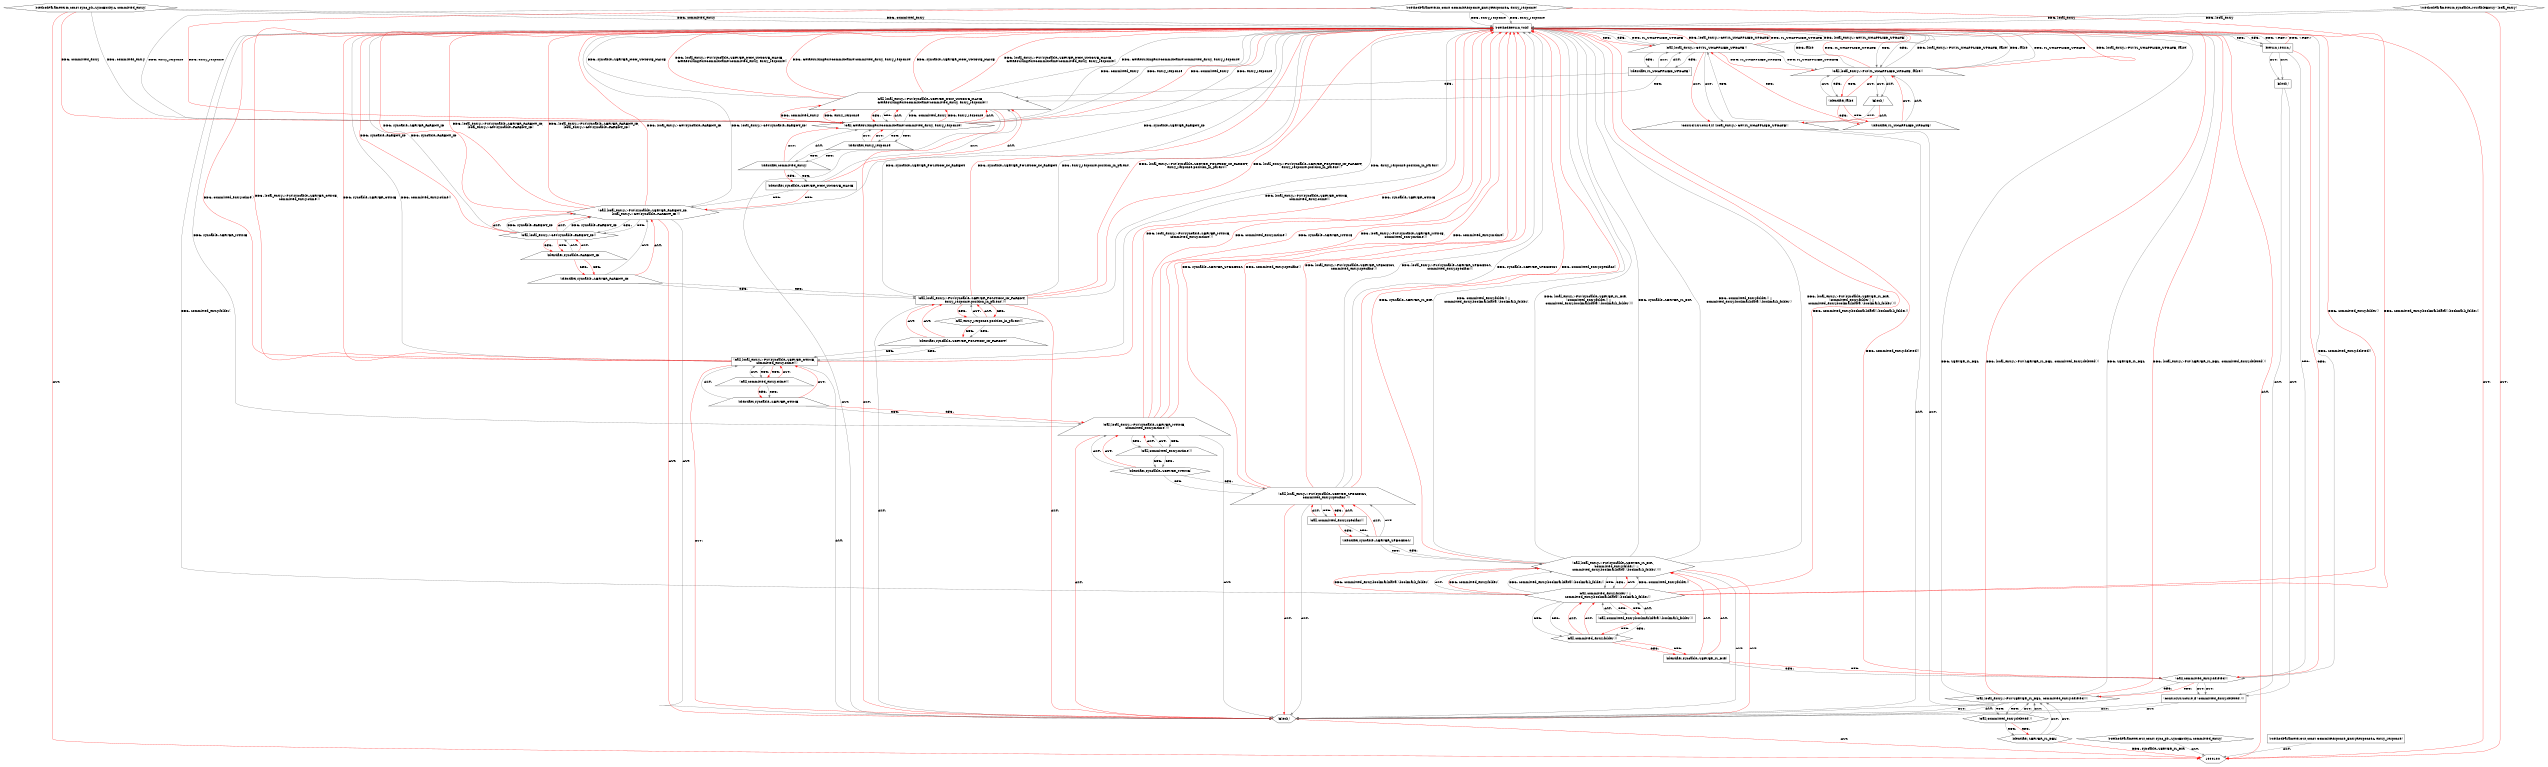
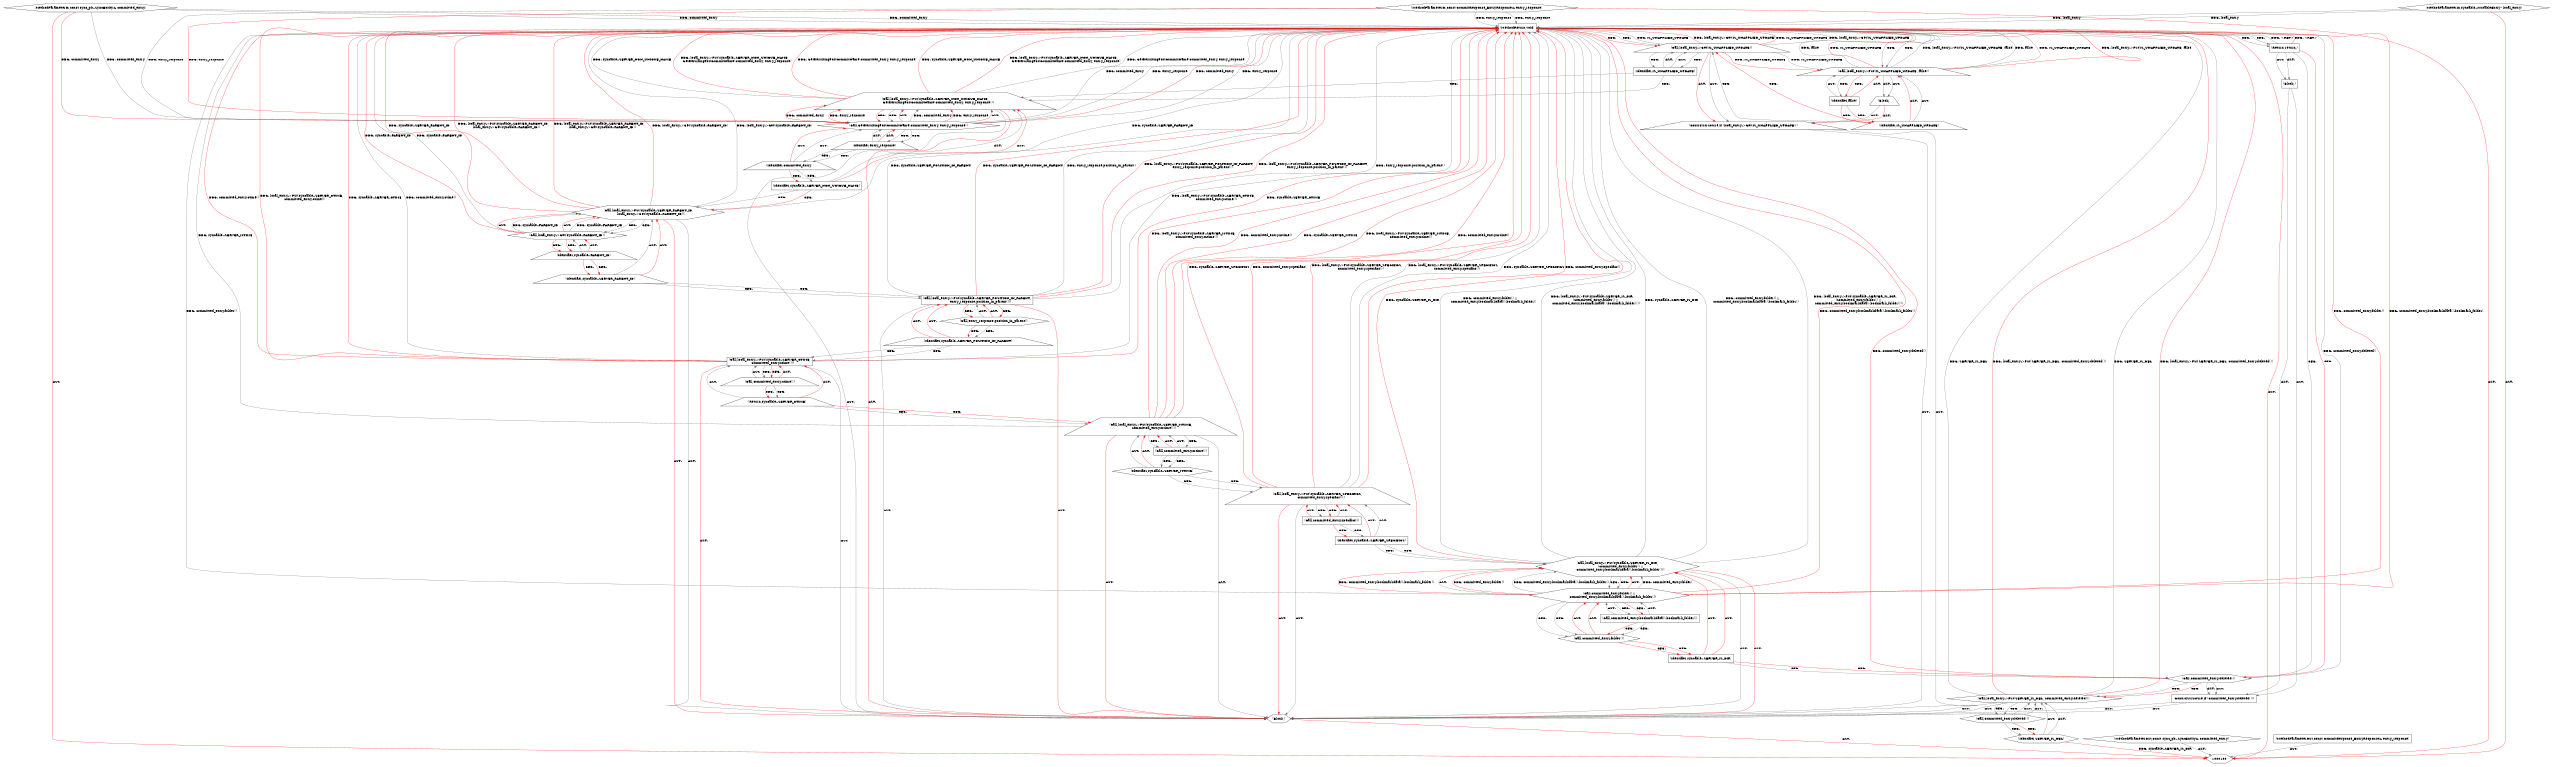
node "(Identifier,syncable::SERVER_CTIME)": label "(Identifier,syncable::SERVER_CTIME)" -> "(Return,syncable::SERVER_CTIME)"
node "(Call,committed_entry.mtime())": shape trapezium -> box
